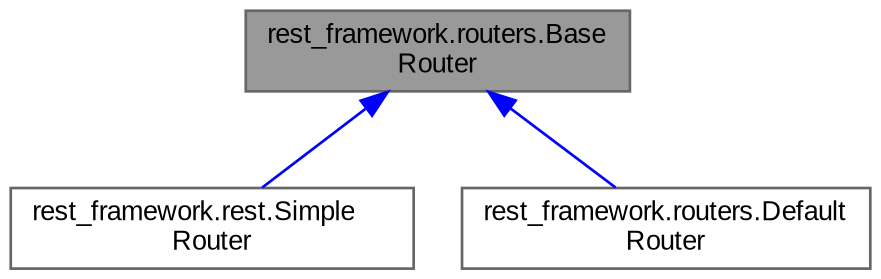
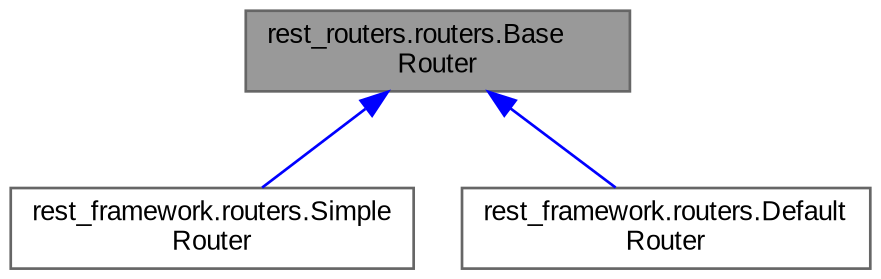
node "rest_framework.routers.Base Router": label "rest_framework.routers.Base Router" -> "rest_routers.routers.Base Router"
node "rest_framework.rest.Simple Router": label "rest_framework.rest.Simple Router" -> "rest_framework.routers.Simple Router"
